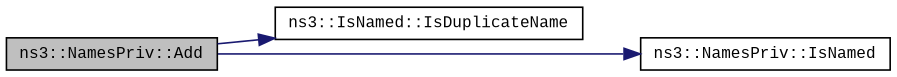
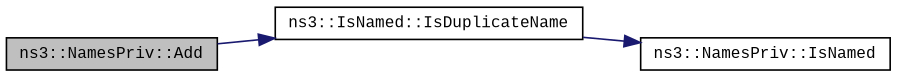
edge "ns3::NamesPriv::Add" -> "ns3::NamesPriv::IsNamed": now "ns3::IsNamed::IsDuplicateName" -> "ns3::NamesPriv::IsNamed"
